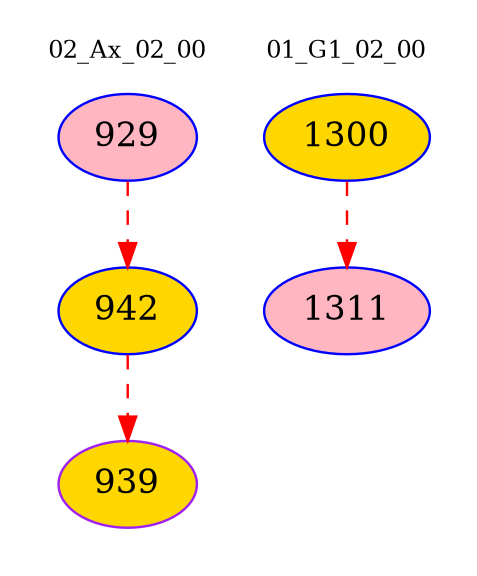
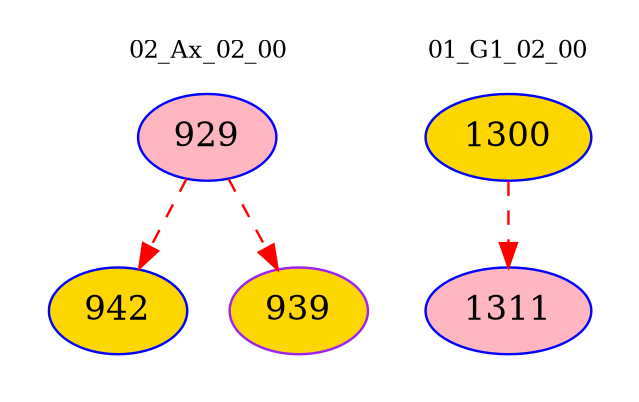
edge "942" -> "939": now "929" -> "939"
